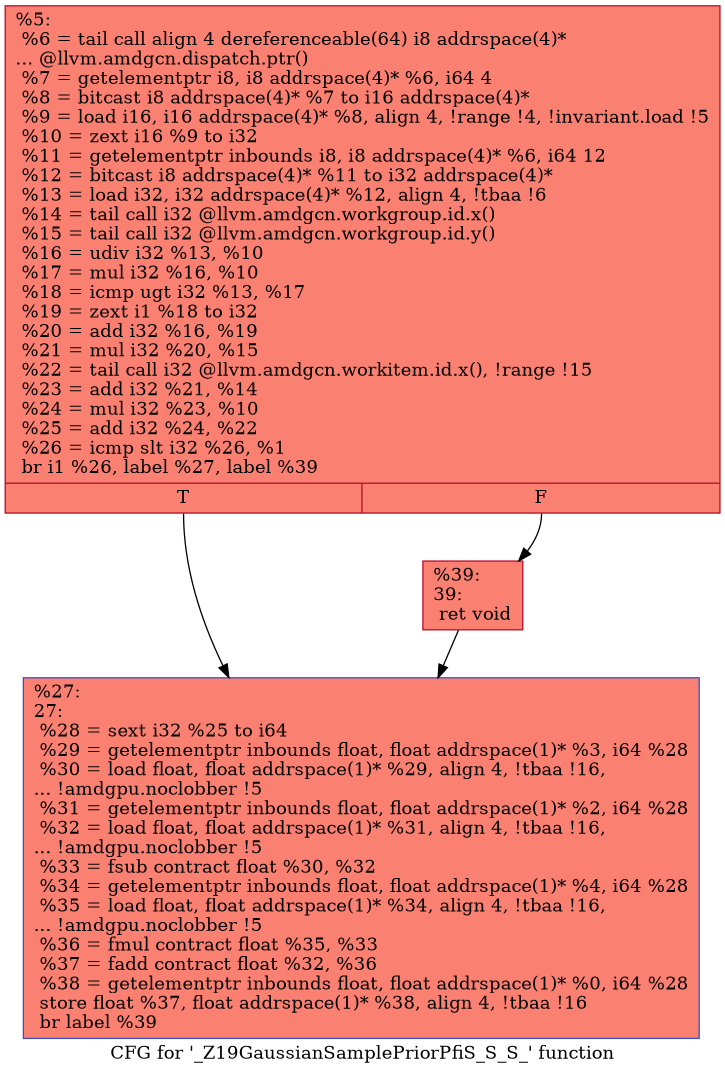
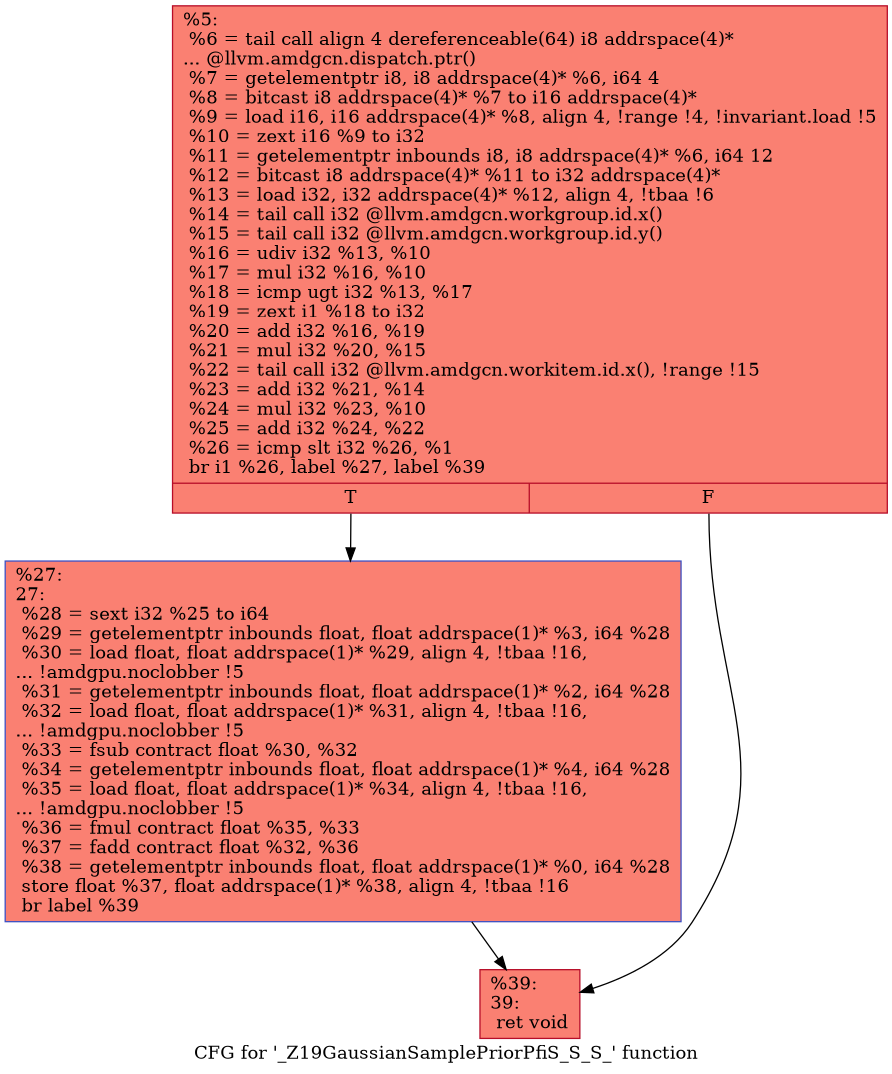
edge "%39:" -> "%27:": reversed
